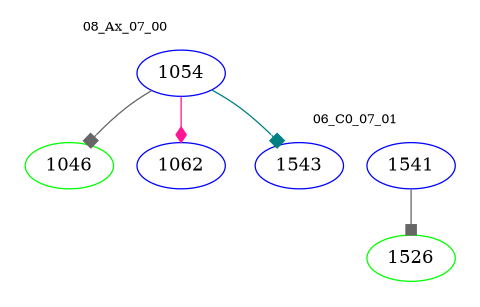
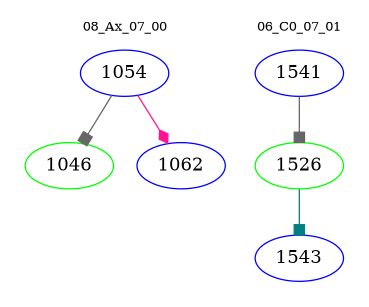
edge "1054" -> "1543": now "1526" -> "1543"
